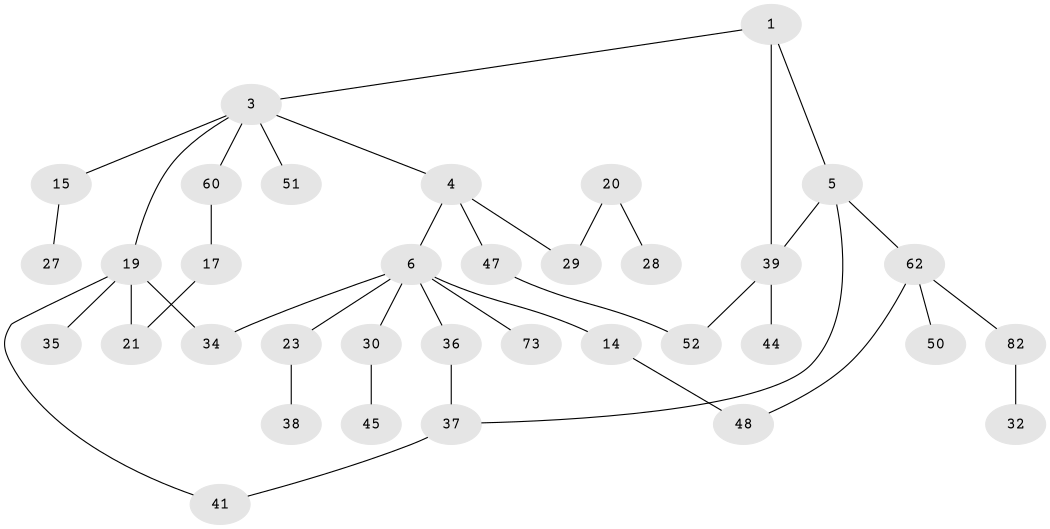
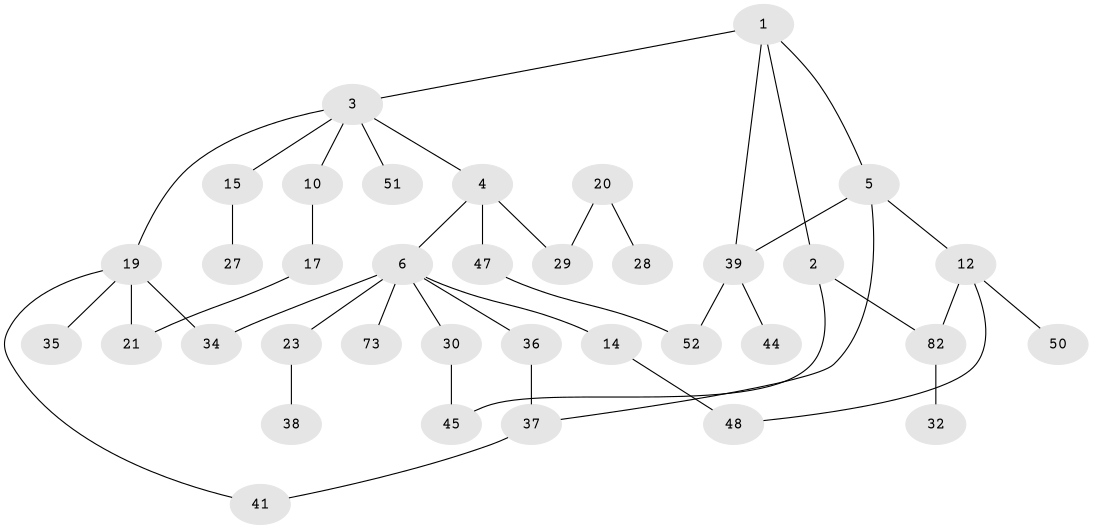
node "60": label "60" -> "10"
node "2": added
node "62": label "62" -> "12"
